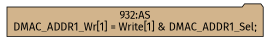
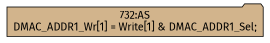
node "932:AS DMAC_ADDR1_Wr[1] = Write[1] & DMAC_ADDR1_Sel;": label "932:AS DMAC_ADDR1_Wr[1] = Write[1] & DMAC_ADDR1_Sel;" -> "732:AS DMAC_ADDR1_Wr[1] = Write[1] & DMAC_ADDR1_Sel;"
